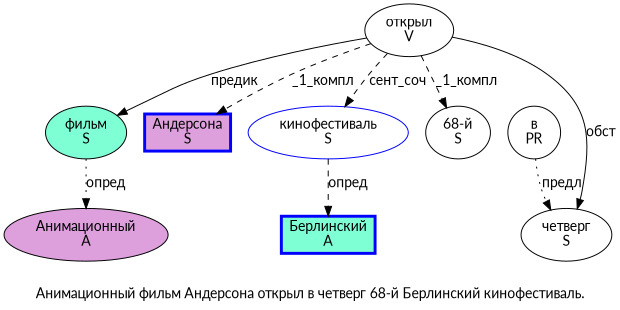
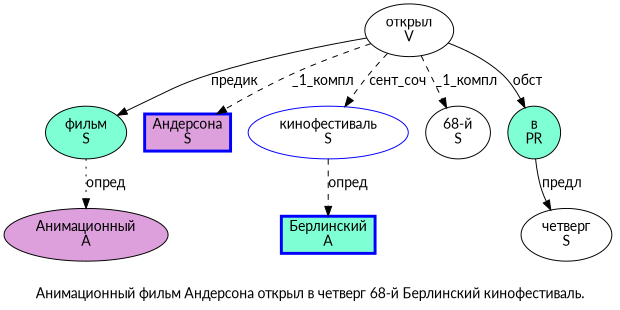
edge "открыл V" -> "четверг S": now "открыл V" -> "в PR"
node "в PR": fillcolor white -> aquamarine
edge "в PR" -> "четверг S": style dotted -> solid
